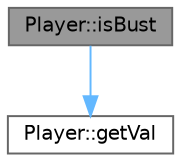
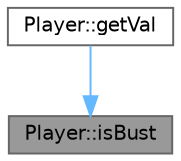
edge "Player::isBust" -> "Player::getVal": reversed
